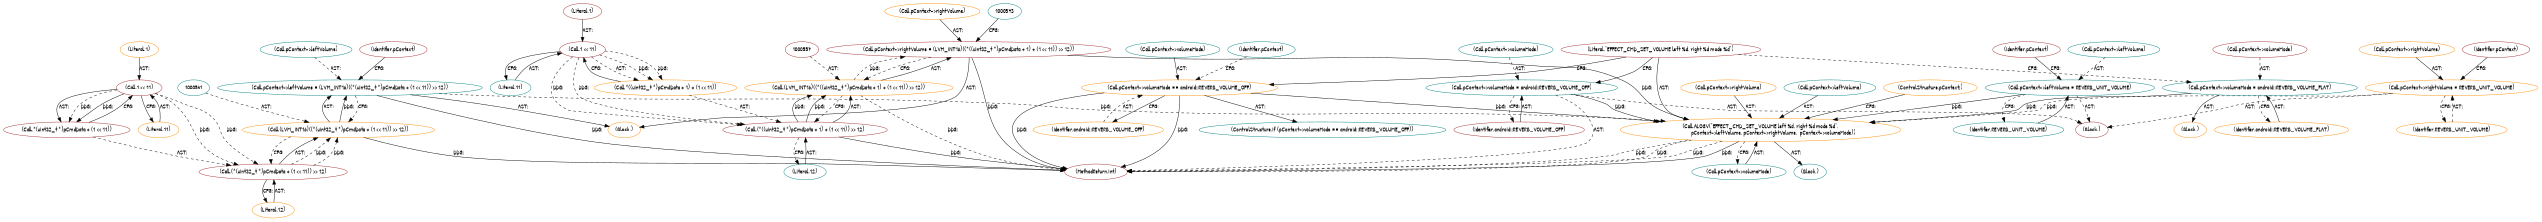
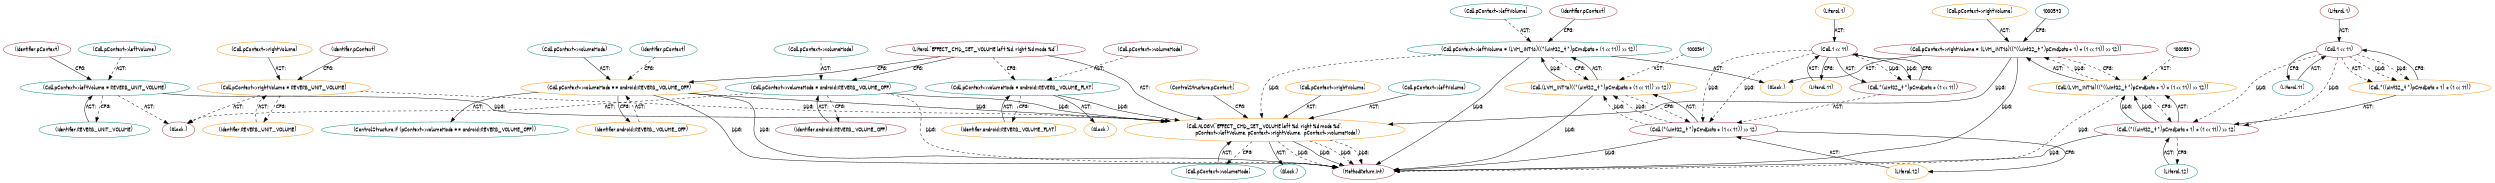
edge "(Call,*((uint32_t *)pCmdData + 1) + (1 << 11))" -> "(Call,(*((uint32_t *)pCmdData + 1) + (1 << 11)) >> 12)": style dashed -> solid
edge "(Call,pContext->volumeMode = android::REVERB_VOLUME_OFF)" -> "(MethodReturn,int)": label "AST: " -> "DDG: "
edge "(Call,(*(uint32_t *)pCmdData + (1 << 11)) >> 12)" -> "(MethodReturn,int)": added, label "DDG:"
